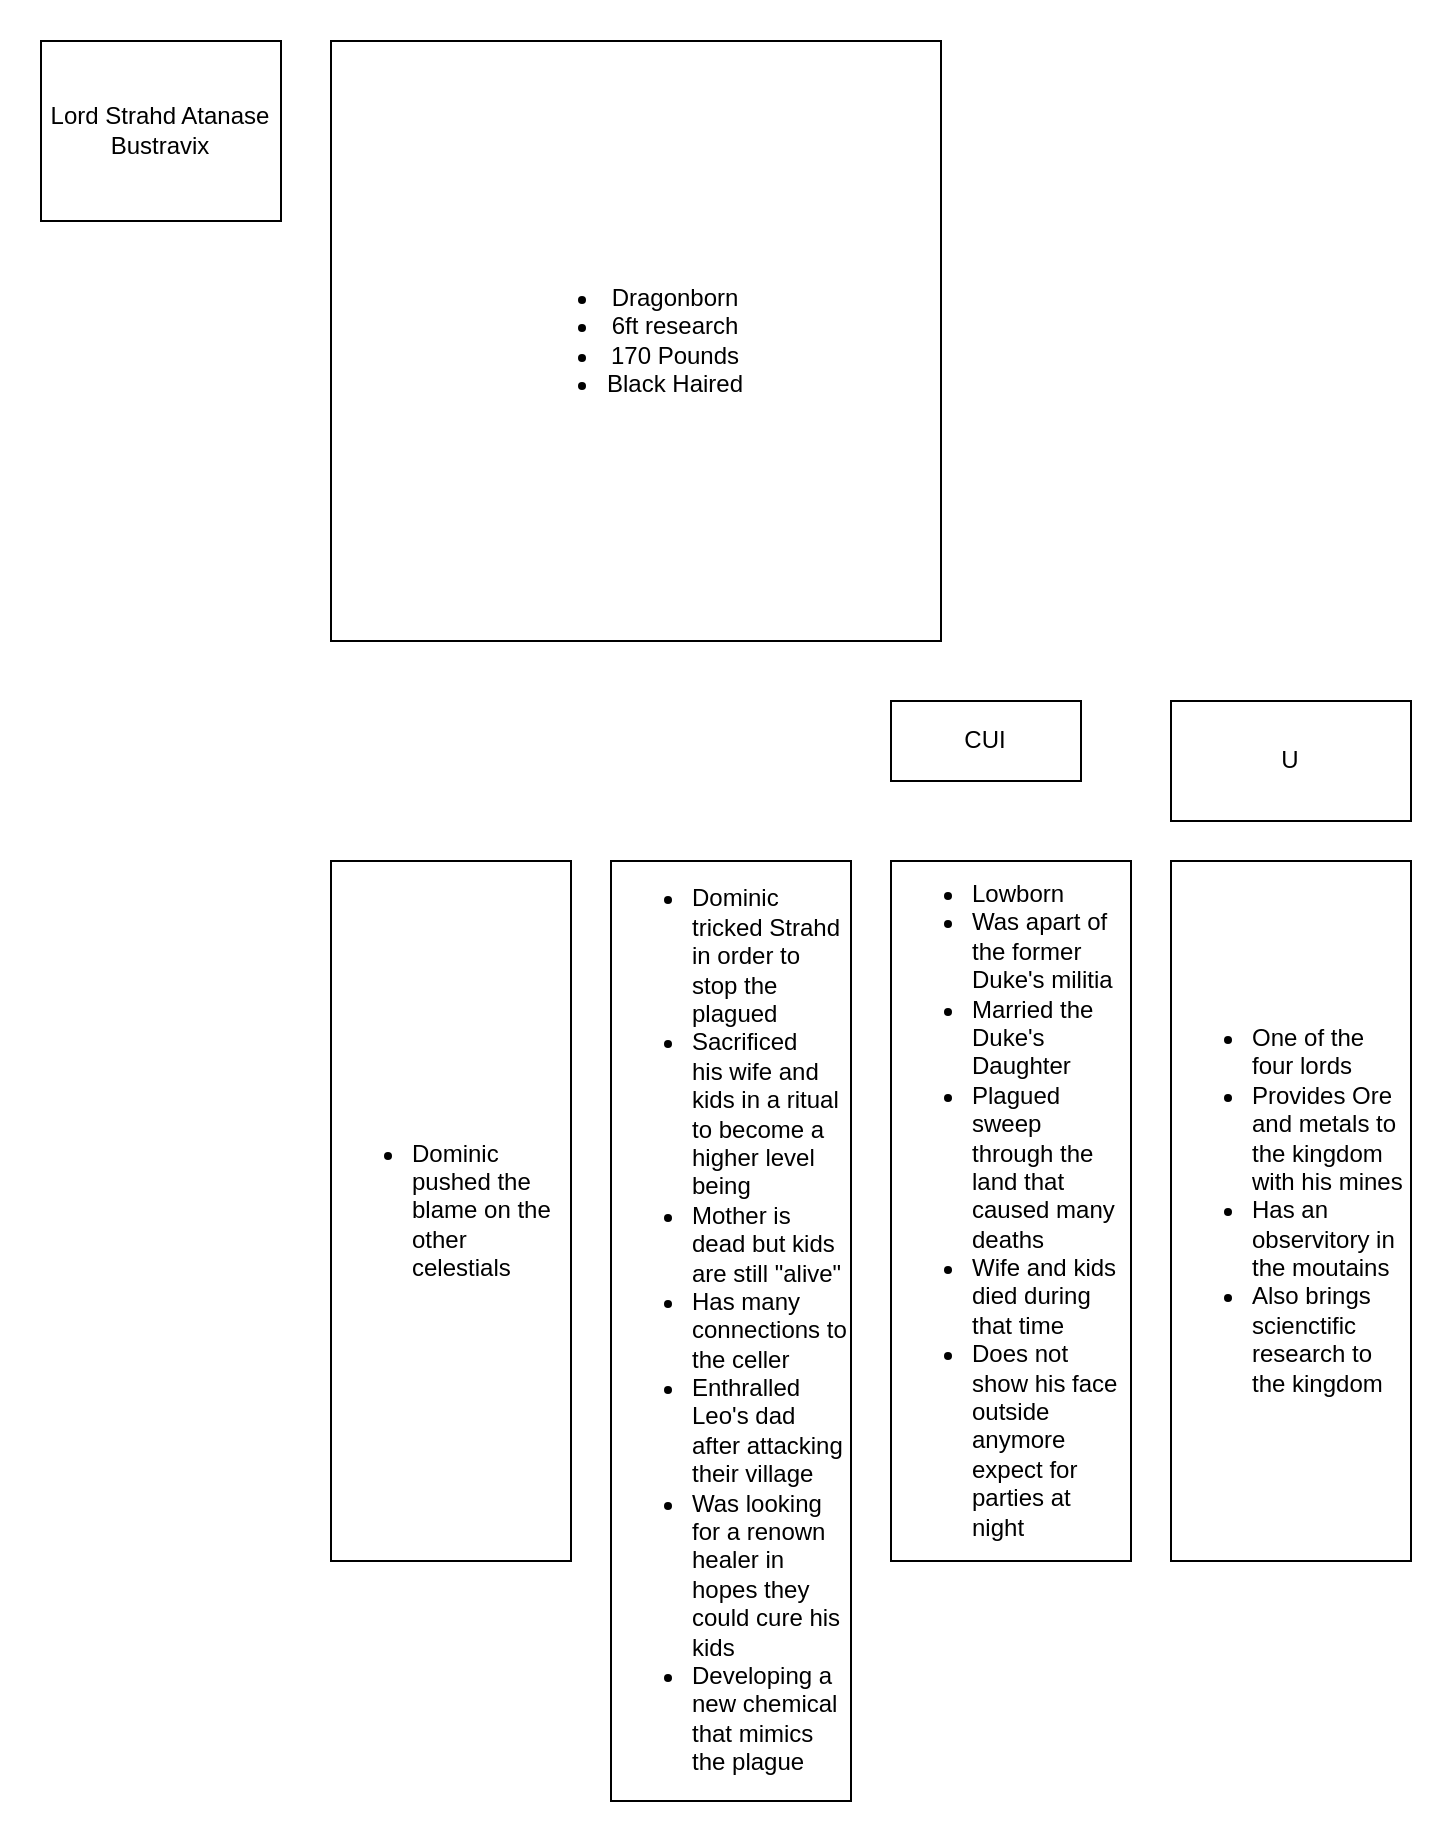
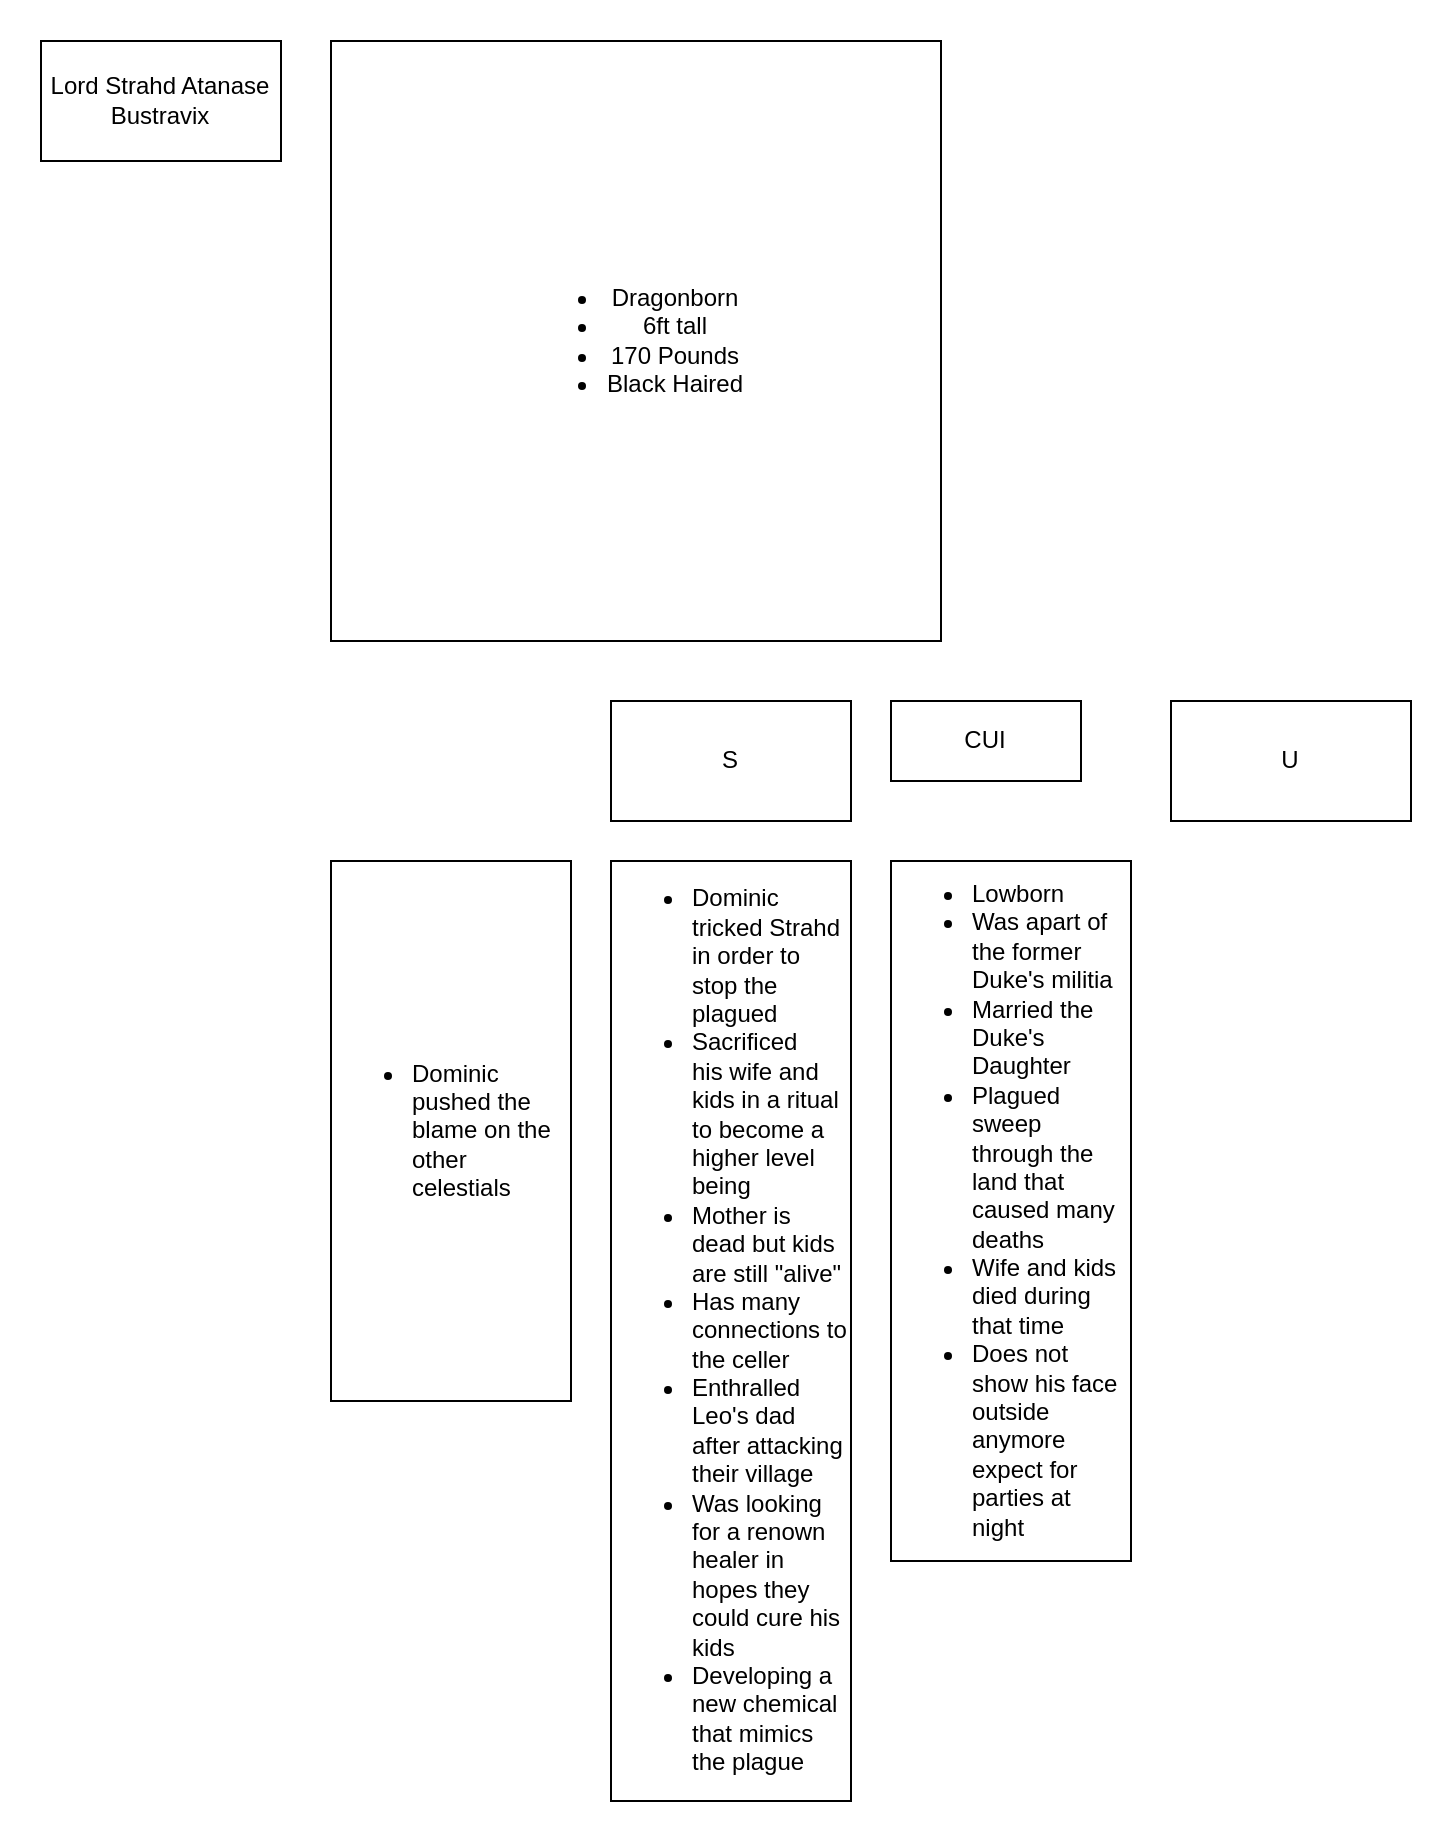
node "Lord Strahd Atanase Bustravix": size 240x180 -> 240x120
node "Dragonborn 6ft research 170 Pounds Black Haired": label "Dragonborn 6ft research 170 Pounds Black Haired" -> "Dragonborn 6ft tall 170 Pounds Black Haired"
node "S": added
node "Dominic pushed the blame on the other celestials": size 240x700 -> 240x540
node "One of the four lords Provides Ore and metals to the kingdom with his mines Has an observitory in the moutains Also brings scienctific research to the kingdom": removed
